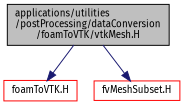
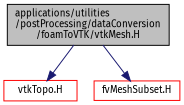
node "foamToVTK.H": label "foamToVTK.H" -> "vtkTopo.H"
